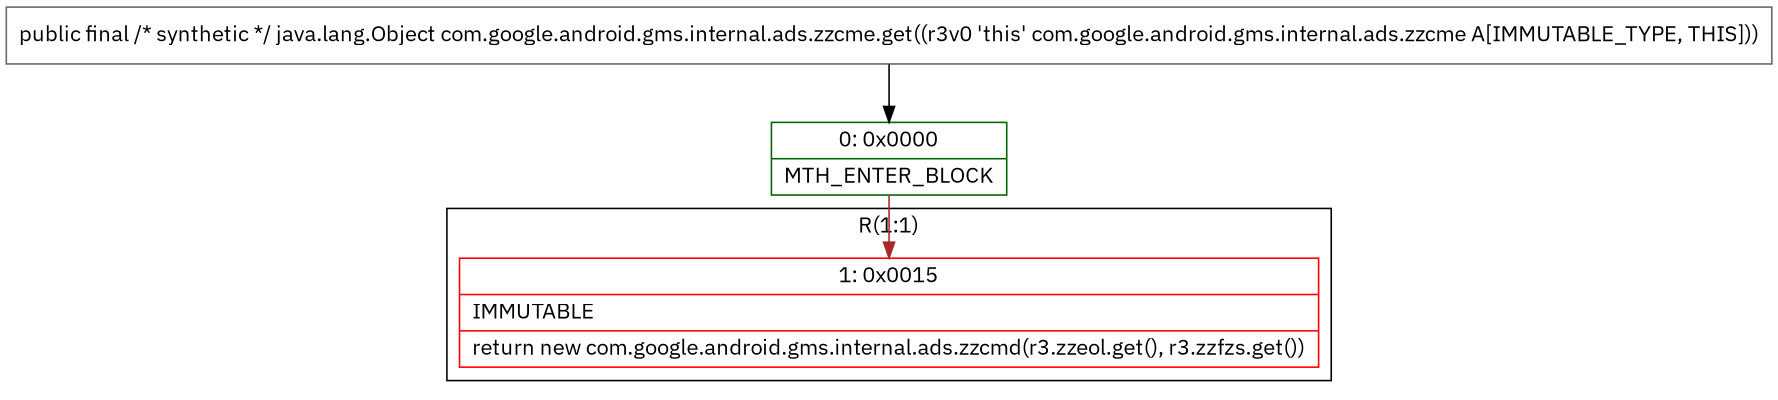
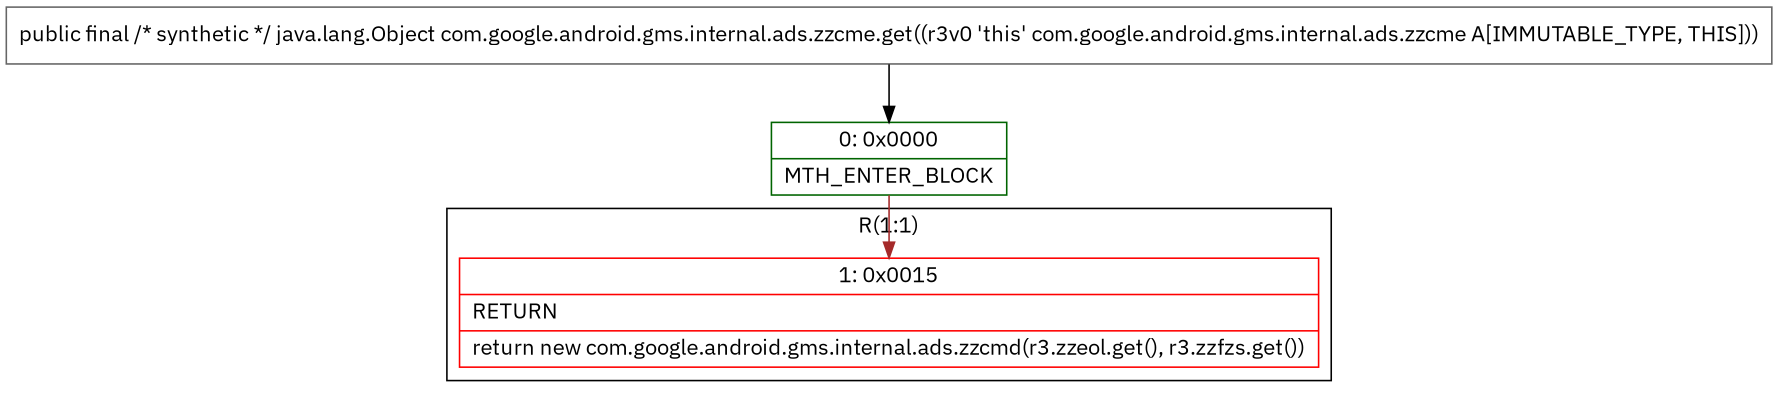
node "1: 0x0015": text "IMMUTABLE" -> "RETURN"
